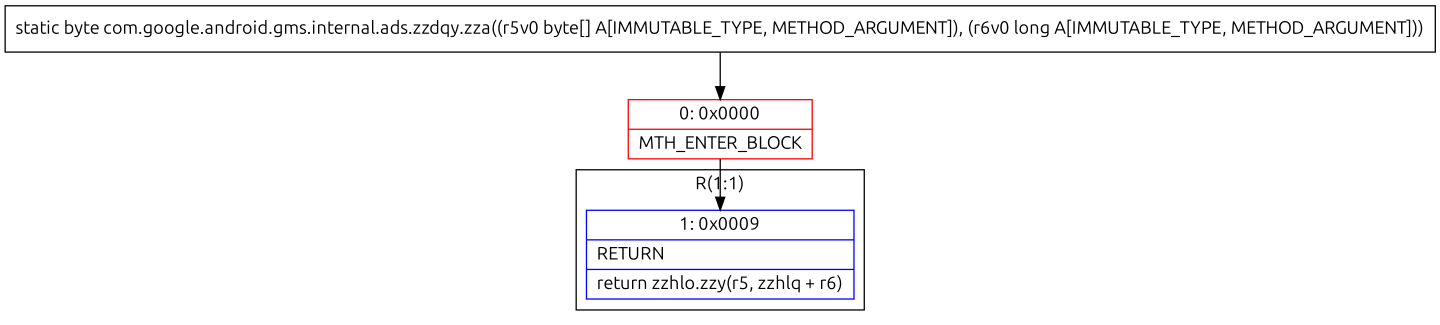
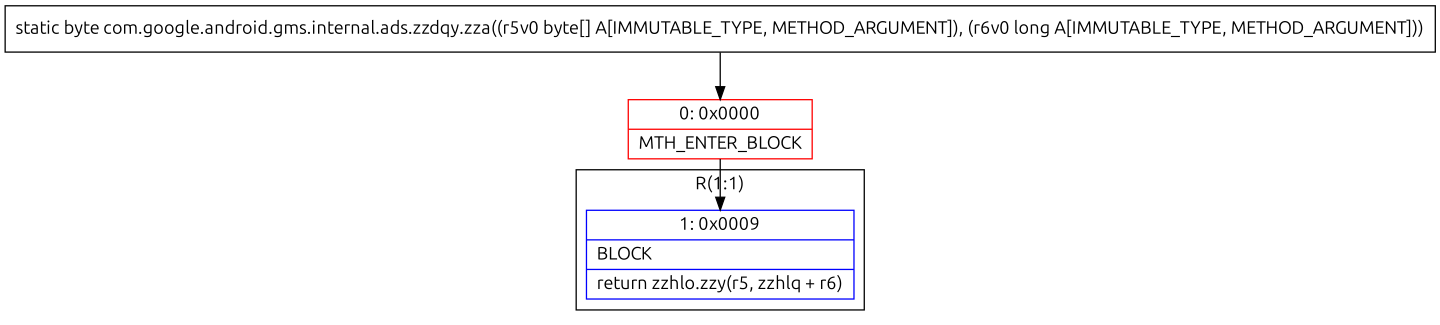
node "1: 0x0009": text "RETURN" -> "BLOCK"
